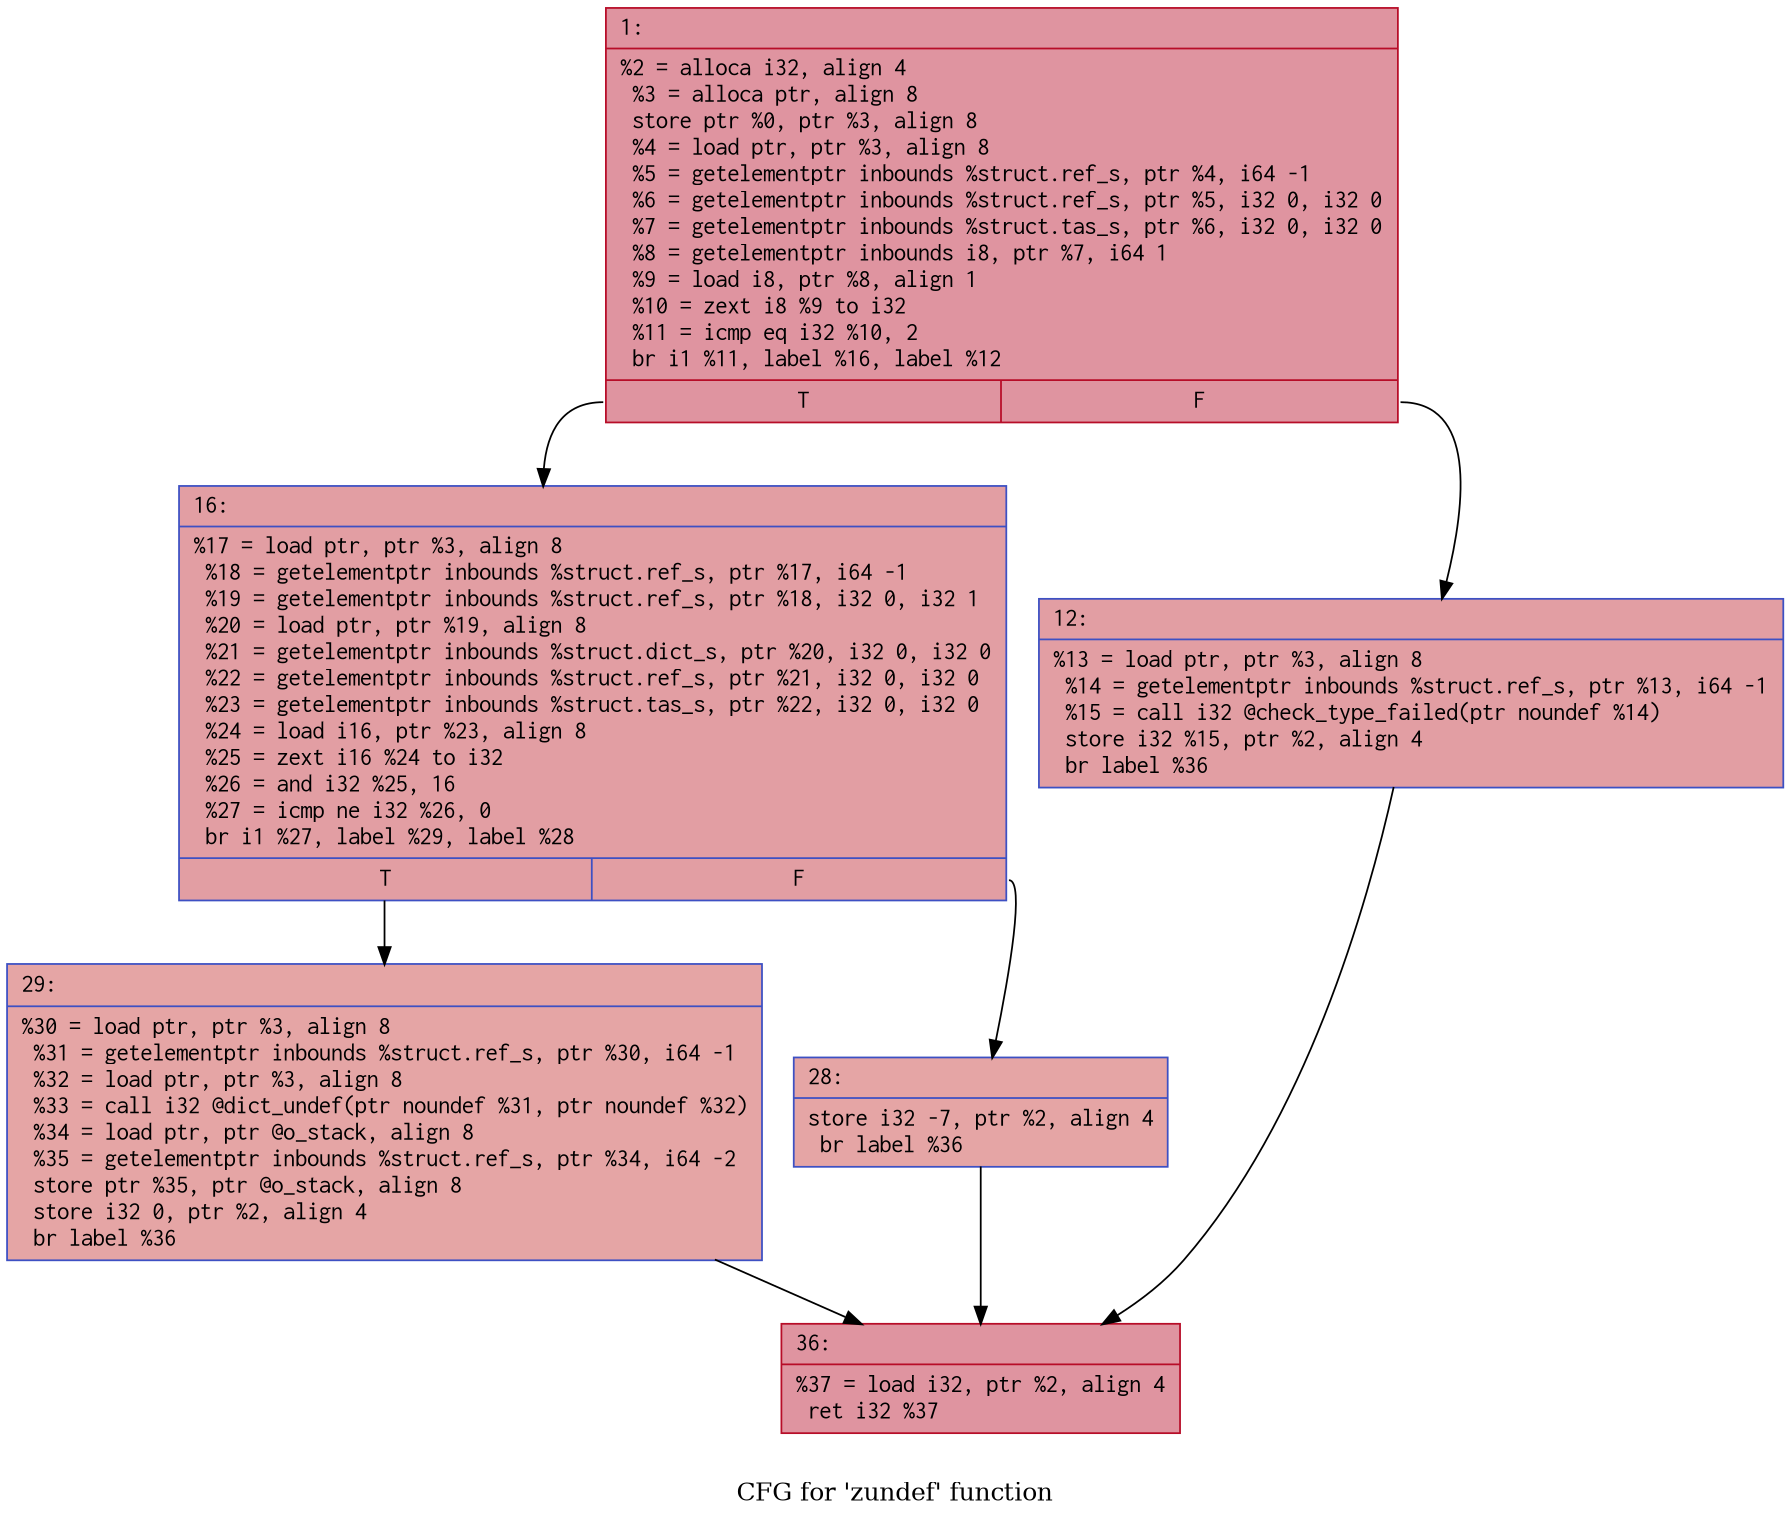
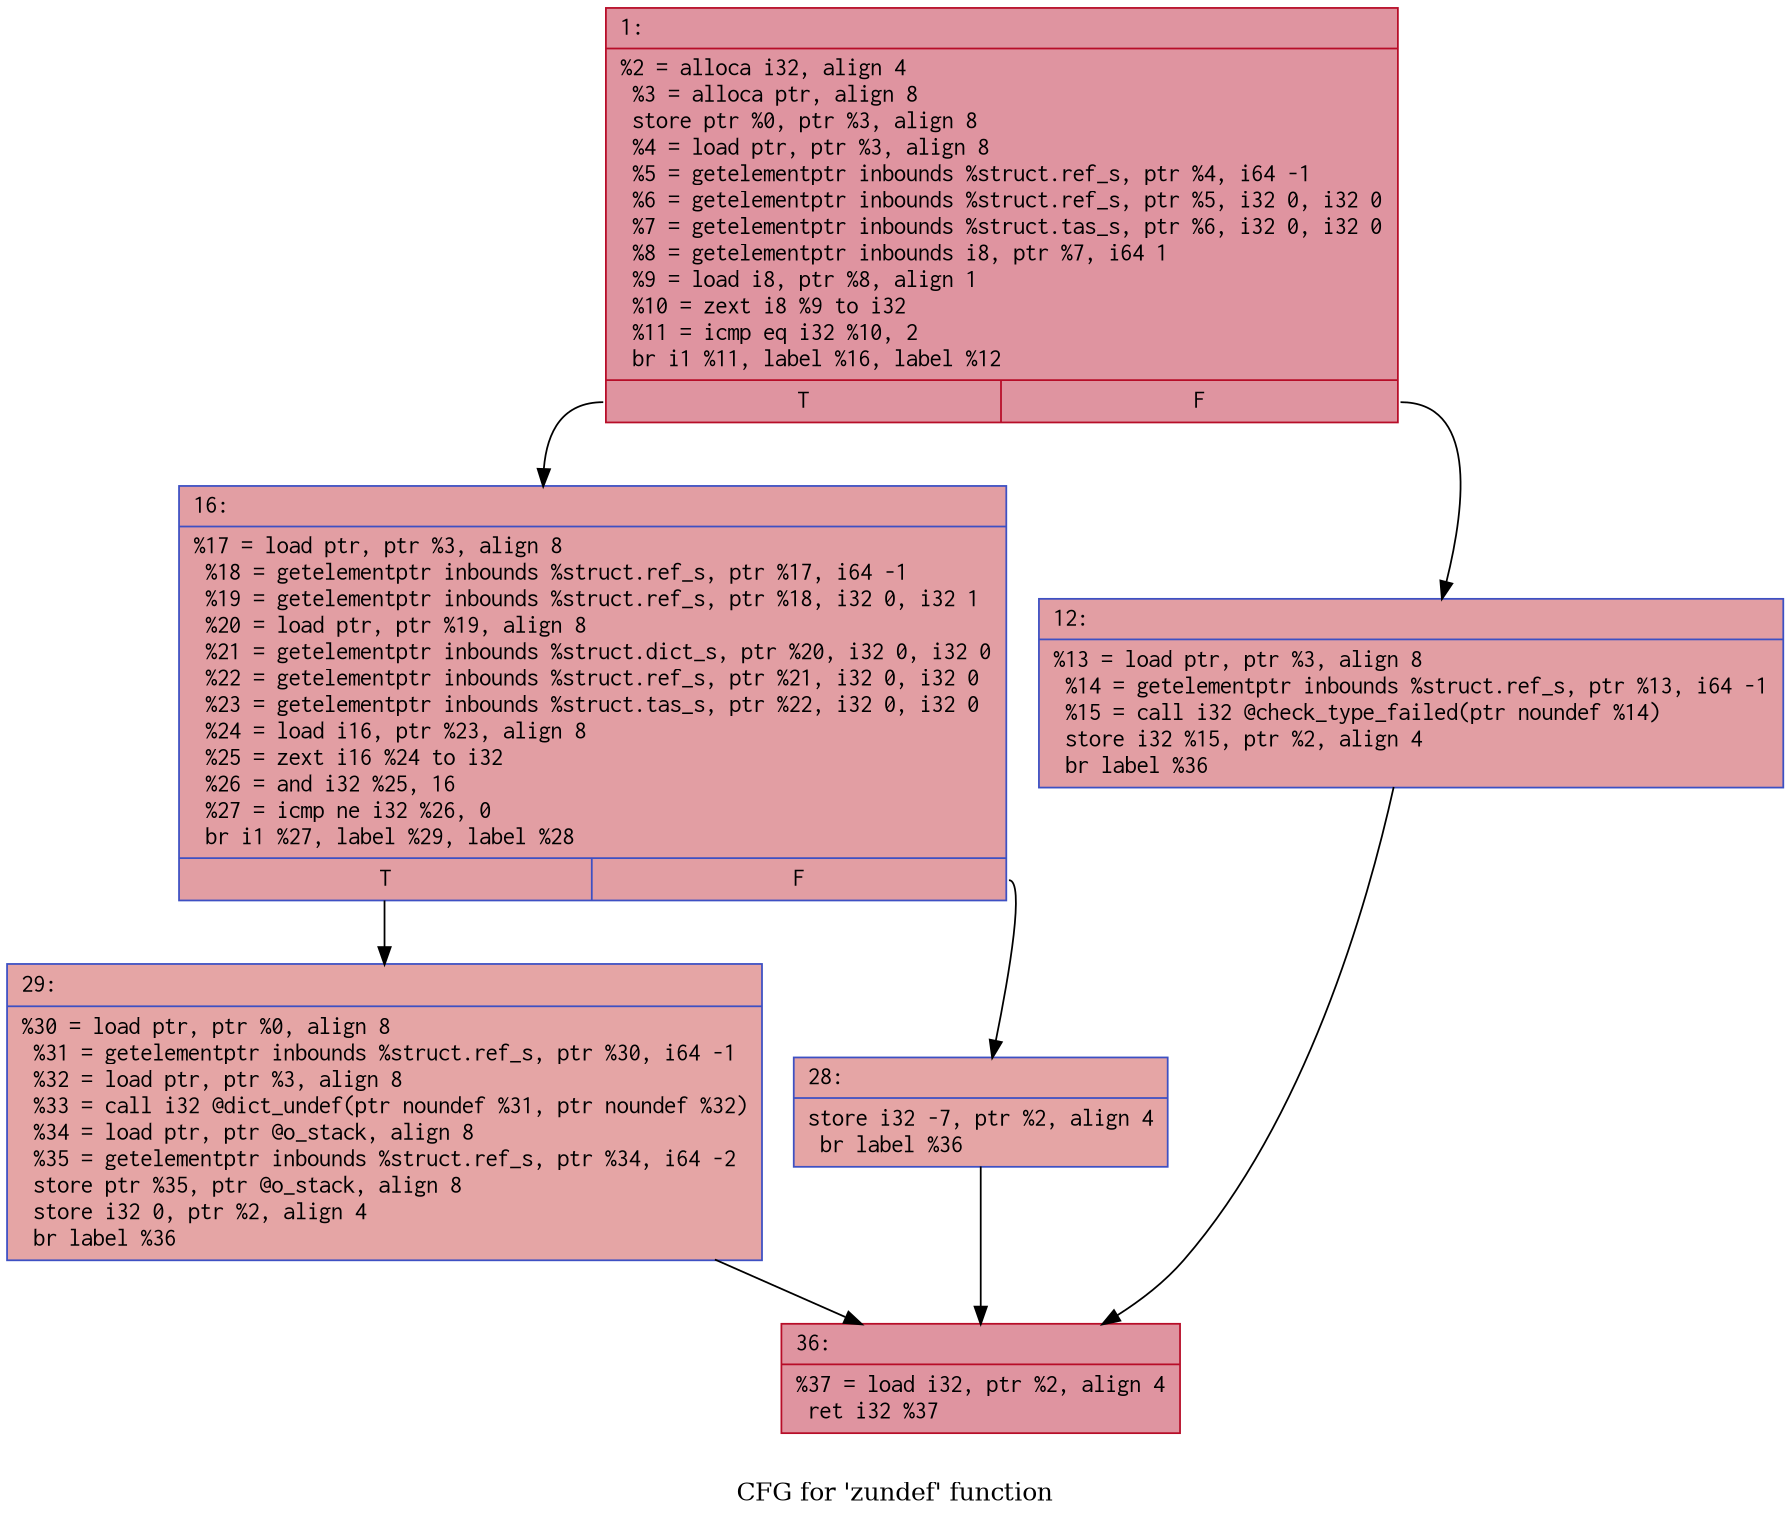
node "29:": text "%30 = load ptr, ptr %3, align 8" -> "%30 = load ptr, ptr %0, align 8"
